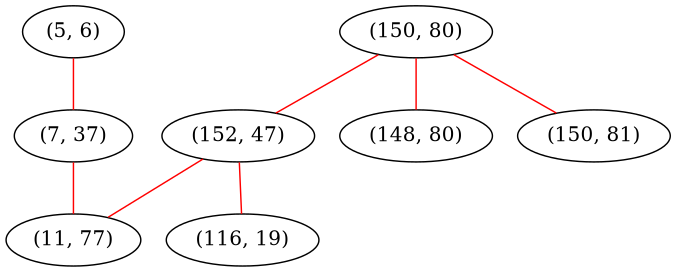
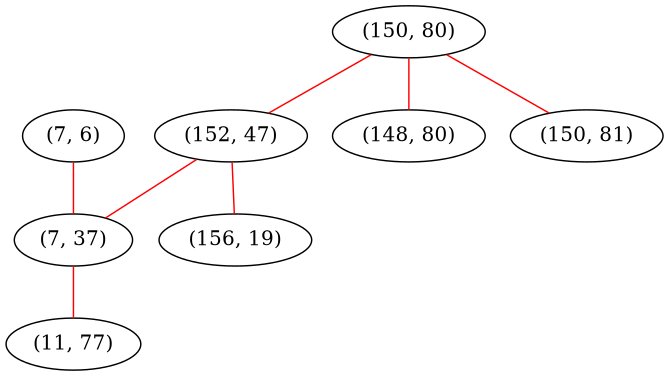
node "(5, 6)": label "(5, 6)" -> "(7, 6)"
edge "(152, 47)" -- "(11, 77)": now "(152, 47)" -- "(7, 37)"
node "(116, 19)": label "(116, 19)" -> "(156, 19)"
